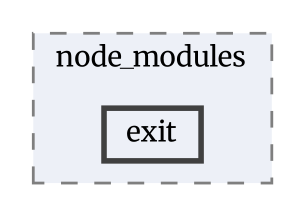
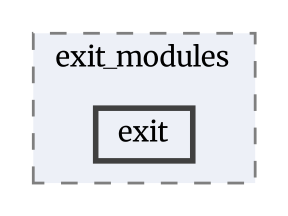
cluster "node_modules": label "node_modules" -> "exit_modules"
